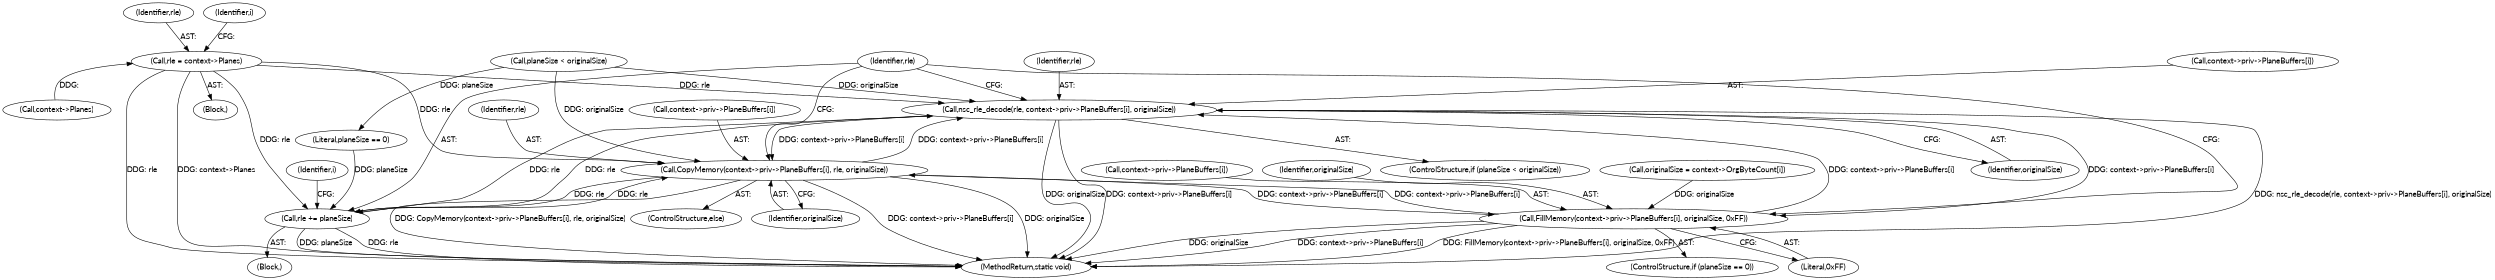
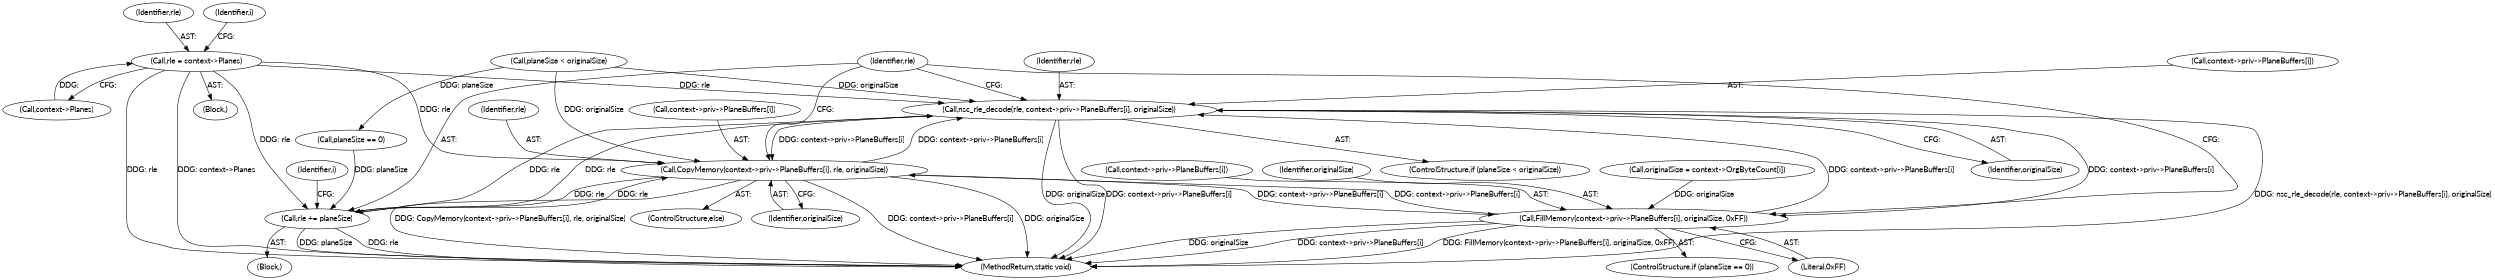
edge "(Call,rle = context->Planes)" -> "(Call,context->Planes)": added, label "CFG:"
node "(Literal,planeSize == 0)": label "(Literal,planeSize == 0)" -> "(Call,planeSize == 0)"
